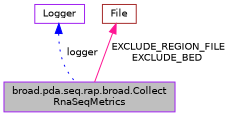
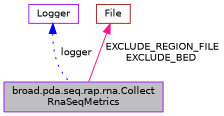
node "broad.pda.seq.rap.broad.Collect RnaSeqMetrics": label "broad.pda.seq.rap.broad.Collect RnaSeqMetrics" -> "broad.pda.seq.rap.rna.Collect RnaSeqMetrics"
